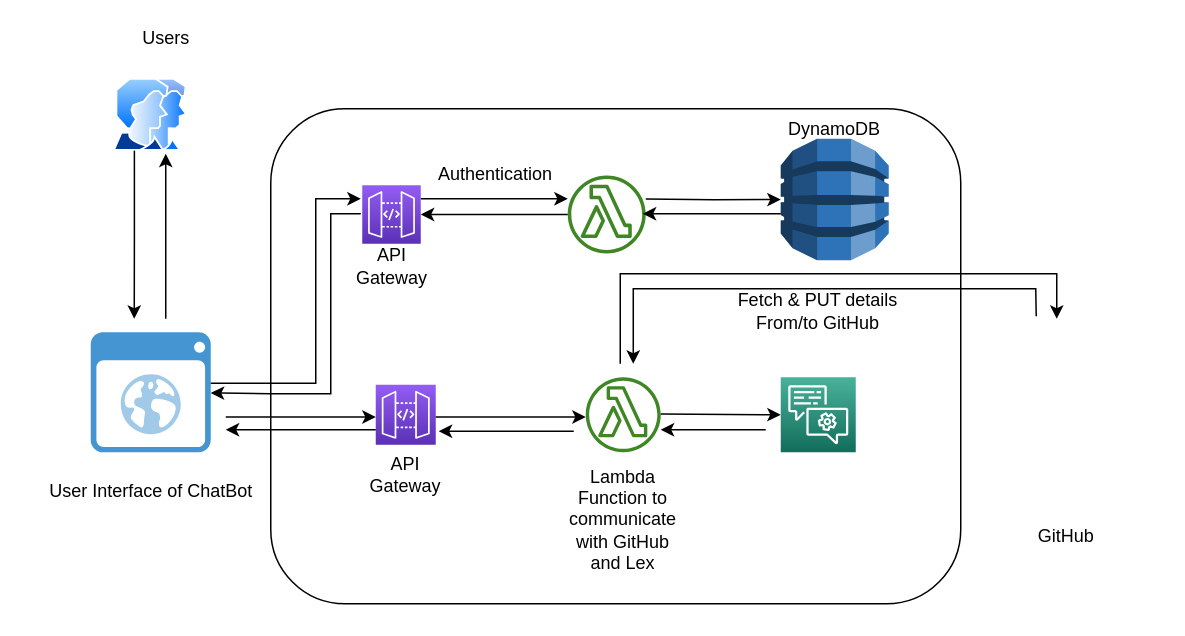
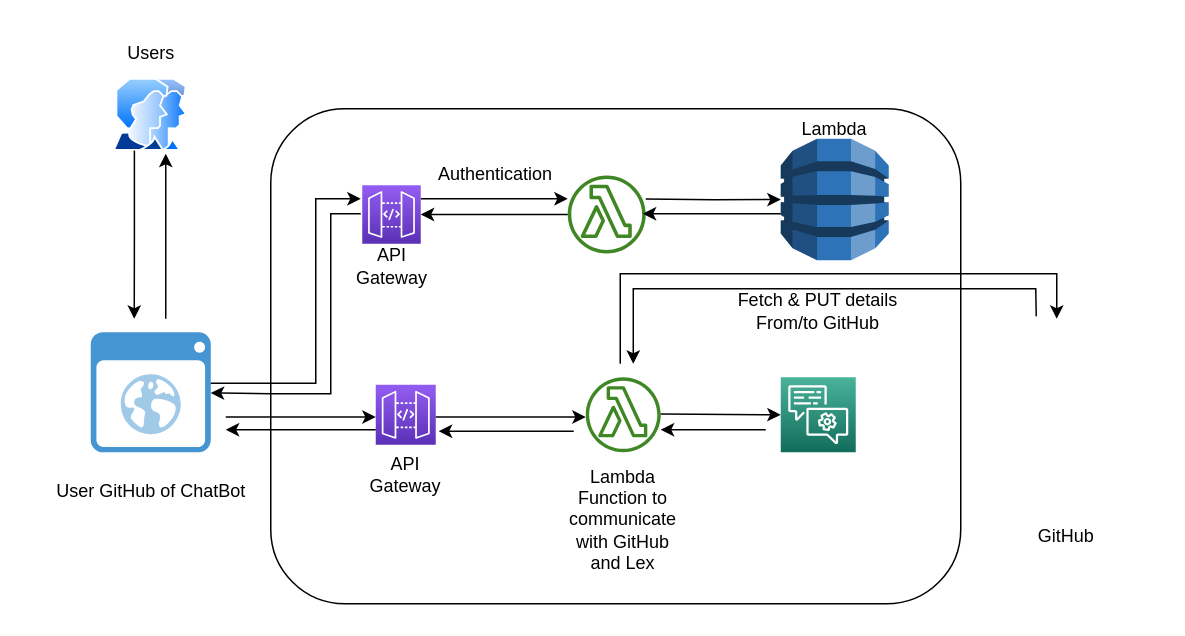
node "Users": moved (166, 38) -> (151, 53)
node "DynamoDB": label "DynamoDB" -> "Lambda"
node "User Interface of ChatBot": label "User Interface of ChatBot" -> "User GitHub of ChatBot"
